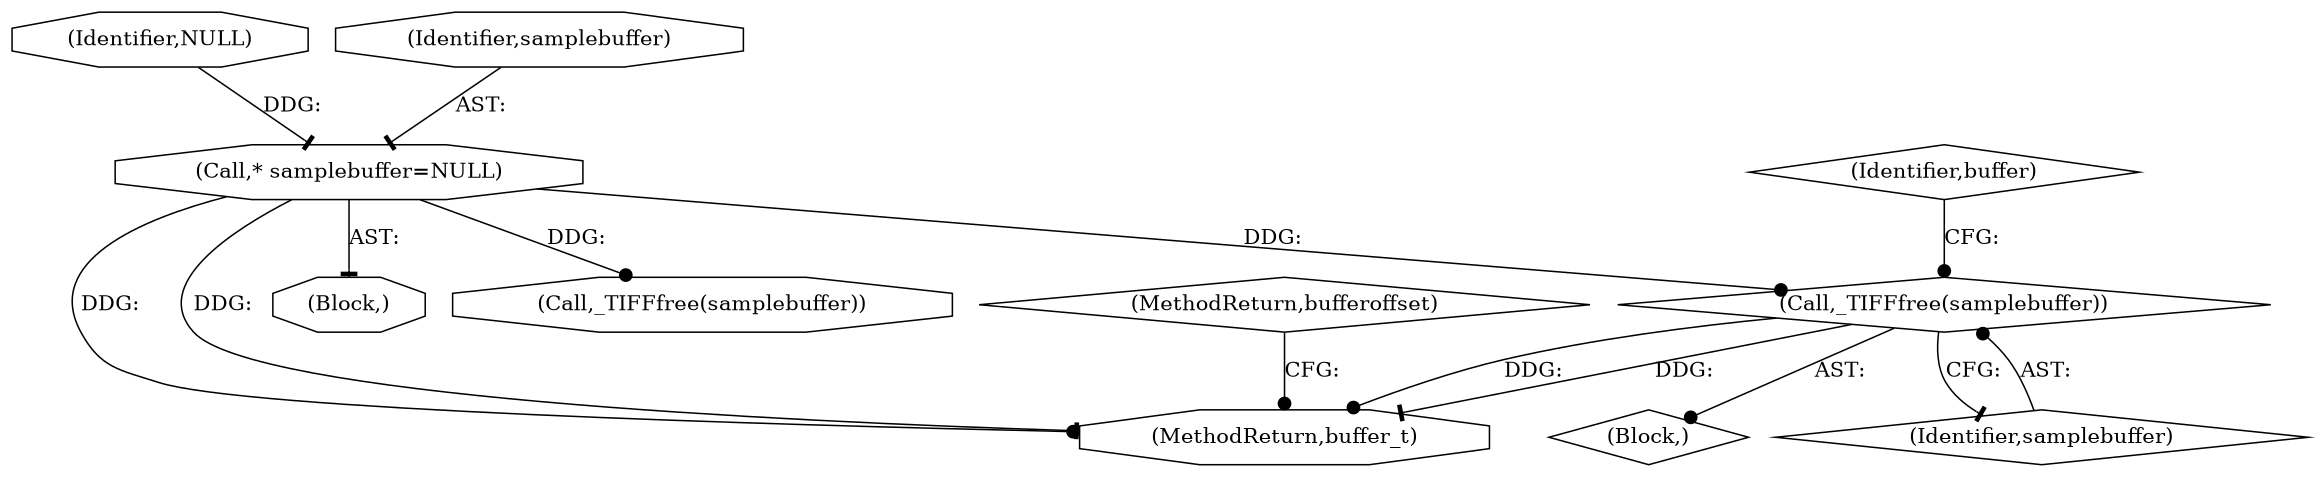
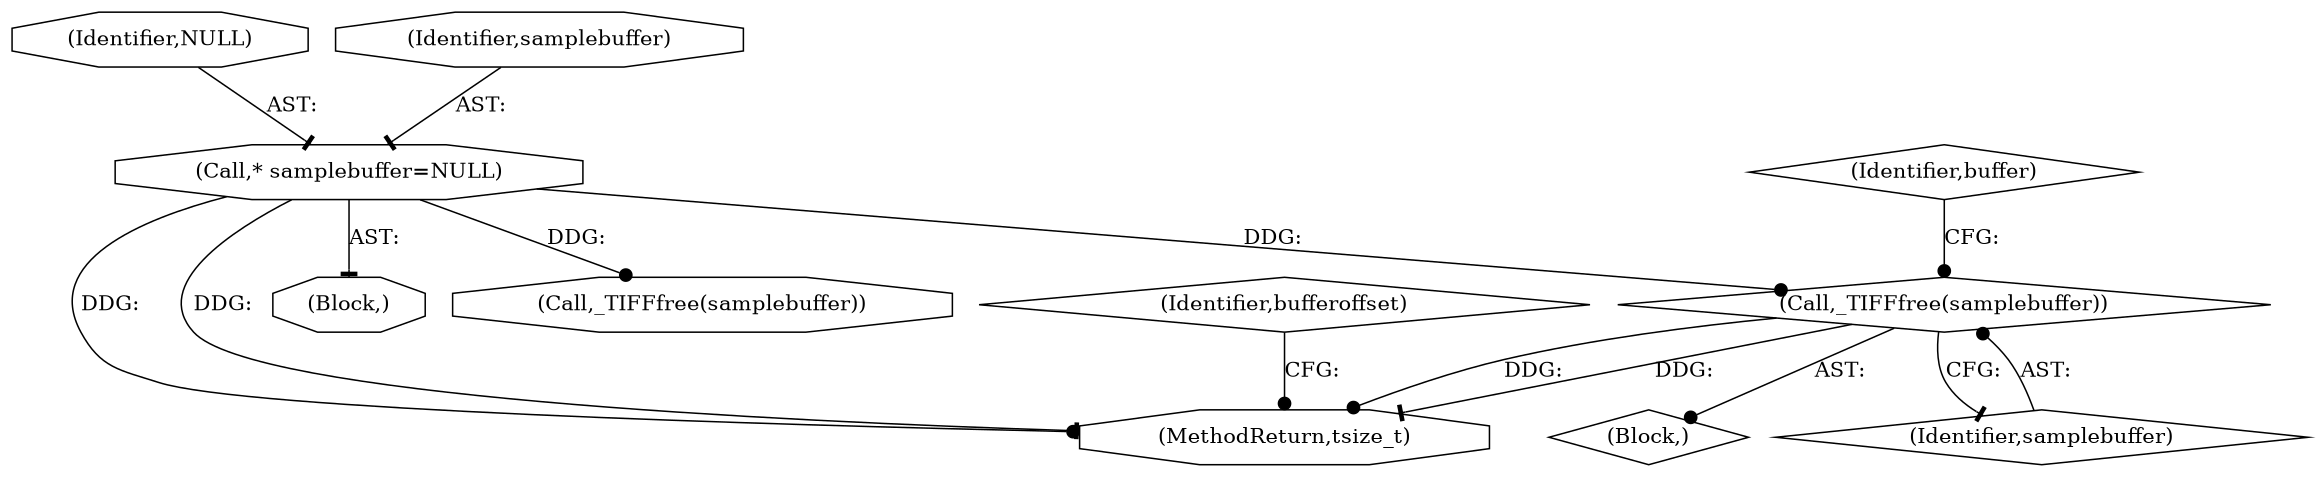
edge "(Identifier,NULL)" -> "(Call,* samplebuffer=NULL)": label "DDG: " -> "AST: "
node "(MethodReturn,bufferoffset)": label "(MethodReturn,bufferoffset)" -> "(Identifier,bufferoffset)"
node "(MethodReturn,buffer_t)": label "(MethodReturn,buffer_t)" -> "(MethodReturn,tsize_t)"
